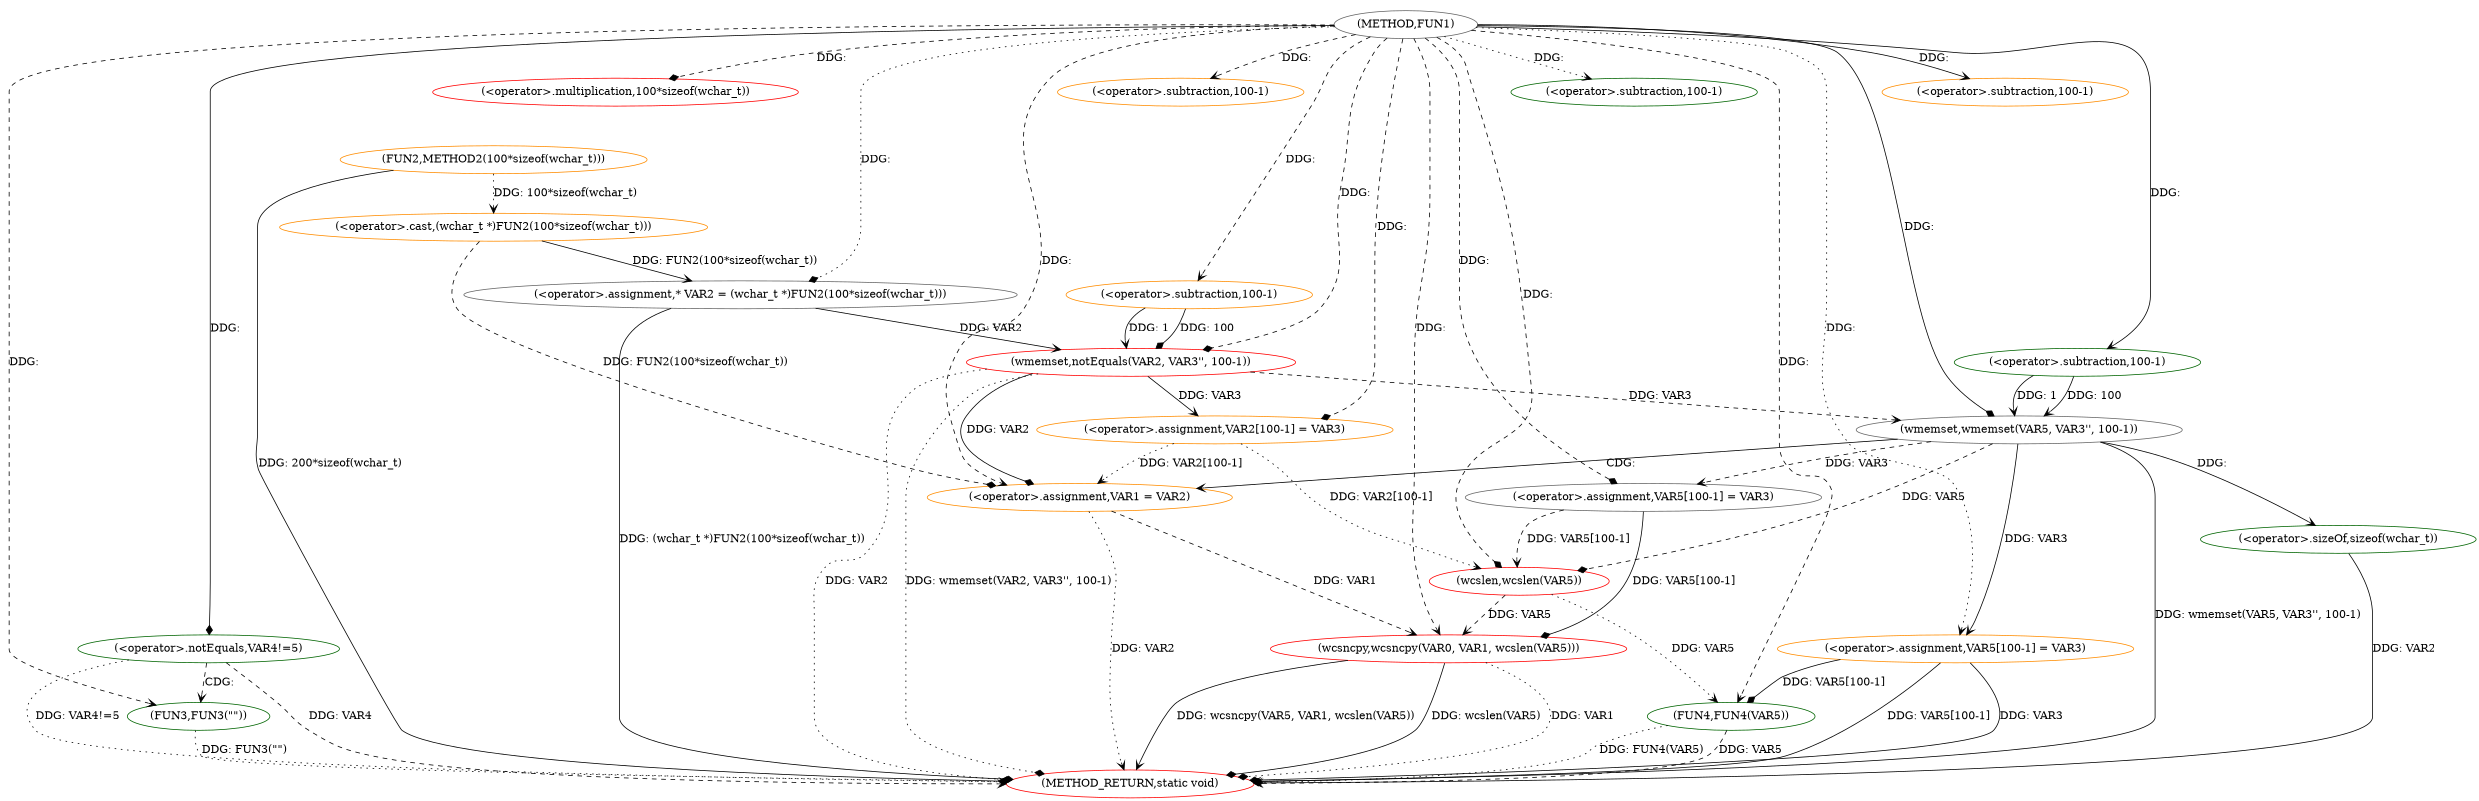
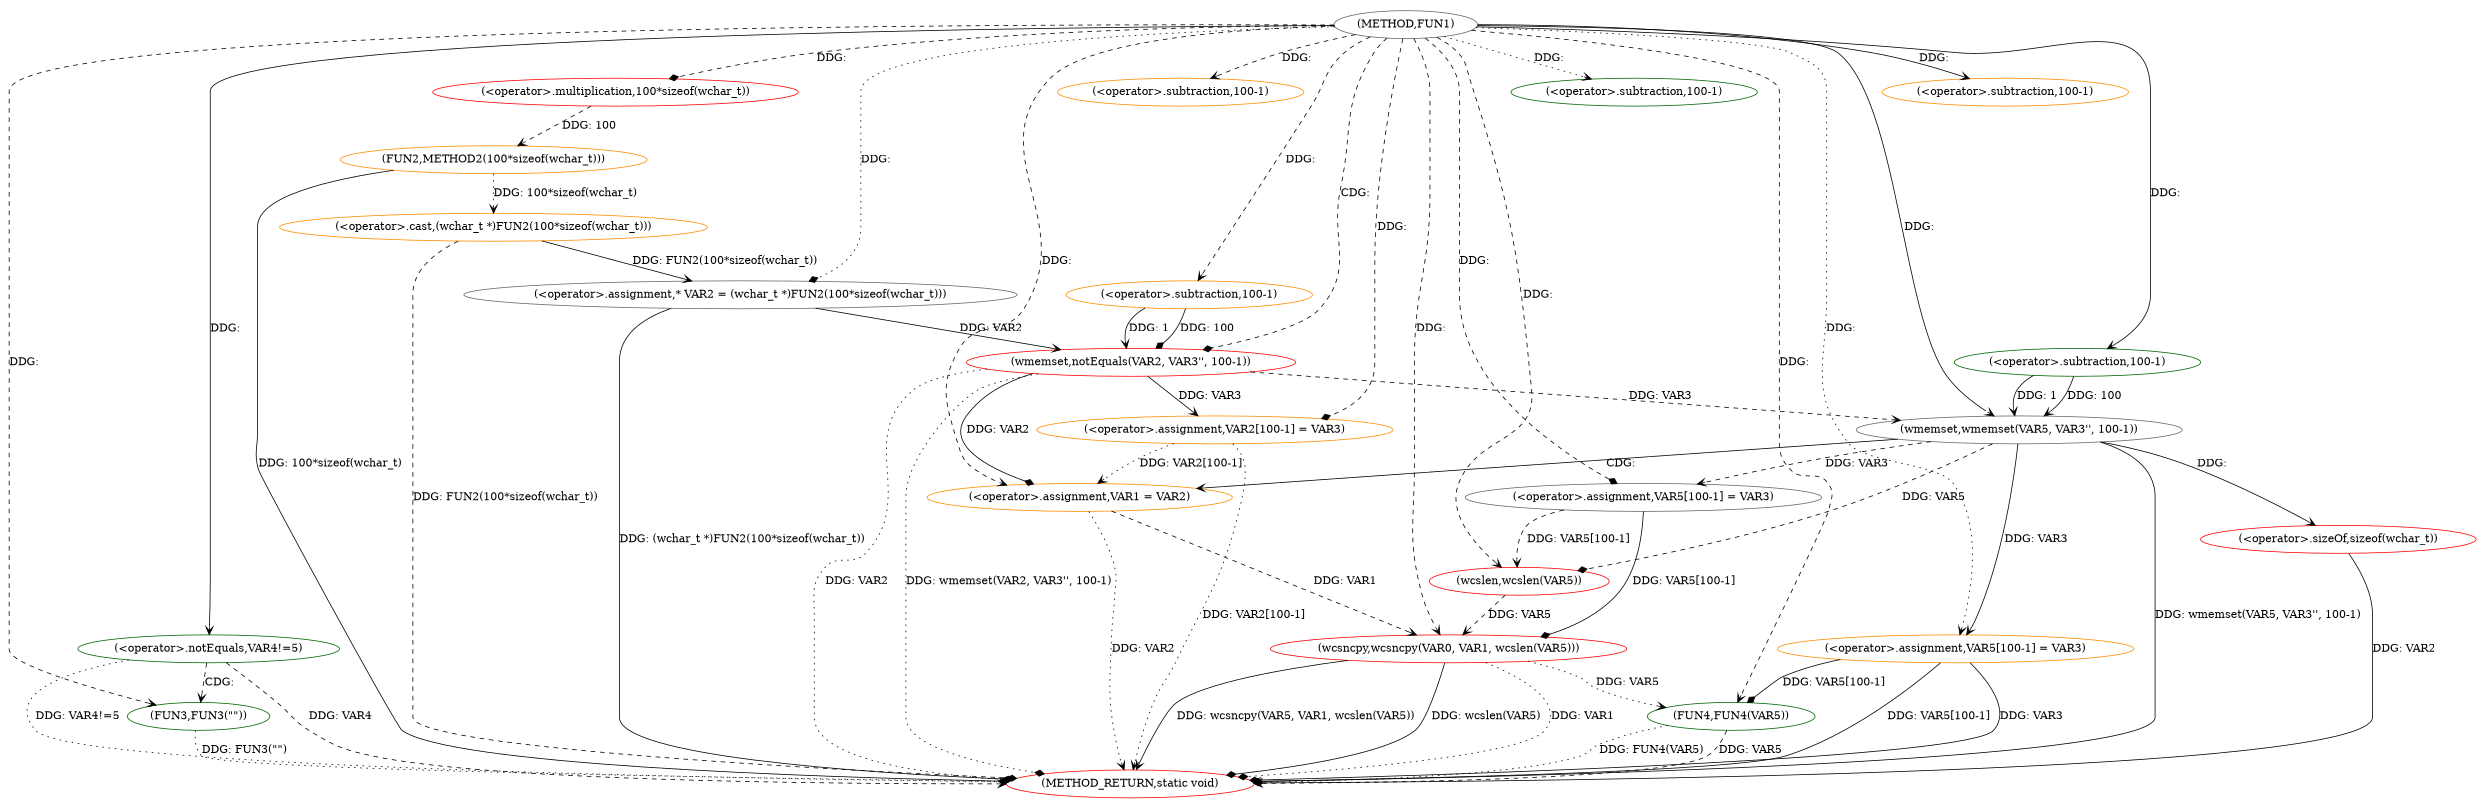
edge "(METHOD,FUN1)" -> "(<operator>.notEquals,VAR4!=5)": arrowhead diamond -> vee
edge "(METHOD,FUN1)" -> "(wmemset,wmemset(VAR5, VAR3'', 100-1))": arrowhead diamond -> vee
edge "(<operator>.multiplication,100*sizeof(wchar_t))" -> "(FUN2,METHOD2(100*sizeof(wchar_t)))": added, label "DDG: 100"
edge "(METHOD,FUN1)" -> "(wmemset,notEquals(VAR2, VAR3'', 100-1))": label "DDG: " -> "CDG: "
edge "(METHOD,FUN1)" -> "(wcslen,wcslen(VAR5))": arrowhead diamond -> vee
edge "(<operator>.cast,(wchar_t *)FUN2(100*sizeof(wchar_t)))" -> "(<operator>.assignment,VAR1 = VAR2)": now "(<operator>.cast,(wchar_t *)FUN2(100*sizeof(wchar_t)))" -> "(METHOD_RETURN,static void)"
edge "(FUN2,METHOD2(100*sizeof(wchar_t)))" -> "(METHOD_RETURN,static void)": label "DDG: 200*sizeof(wchar_t)" -> "DDG: 100*sizeof(wchar_t)"
edge "(<operator>.assignment,VAR2[100-1] = VAR3)" -> "(wcslen,wcslen(VAR5))": now "(<operator>.assignment,VAR2[100-1] = VAR3)" -> "(METHOD_RETURN,static void)"
node "(<operator>.sizeOf,sizeof(wchar_t))": color darkgreen -> red
edge "(wcslen,wcslen(VAR5))" -> "(FUN4,FUN4(VAR5))": now "(wcsncpy,wcsncpy(VAR0, VAR1, wcslen(VAR5)))" -> "(FUN4,FUN4(VAR5))"
